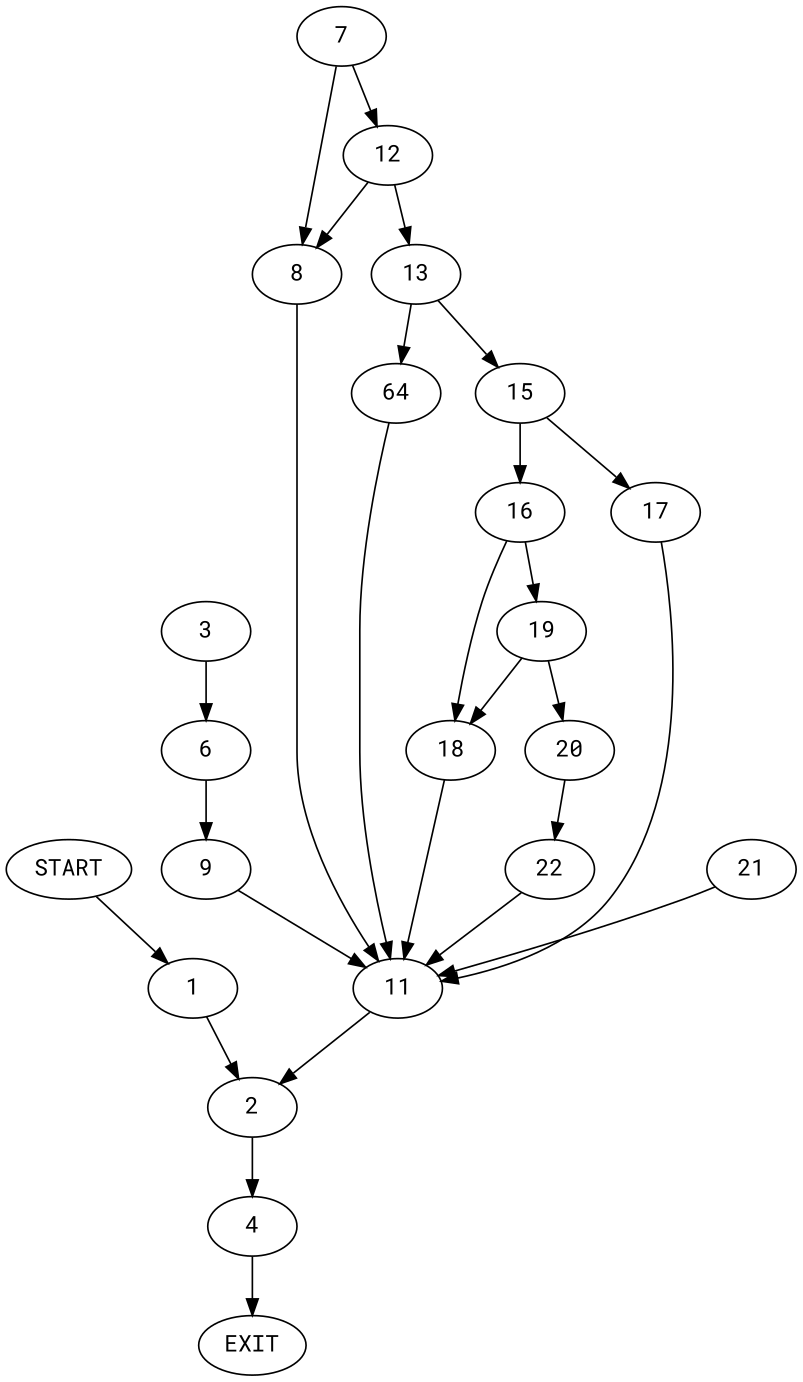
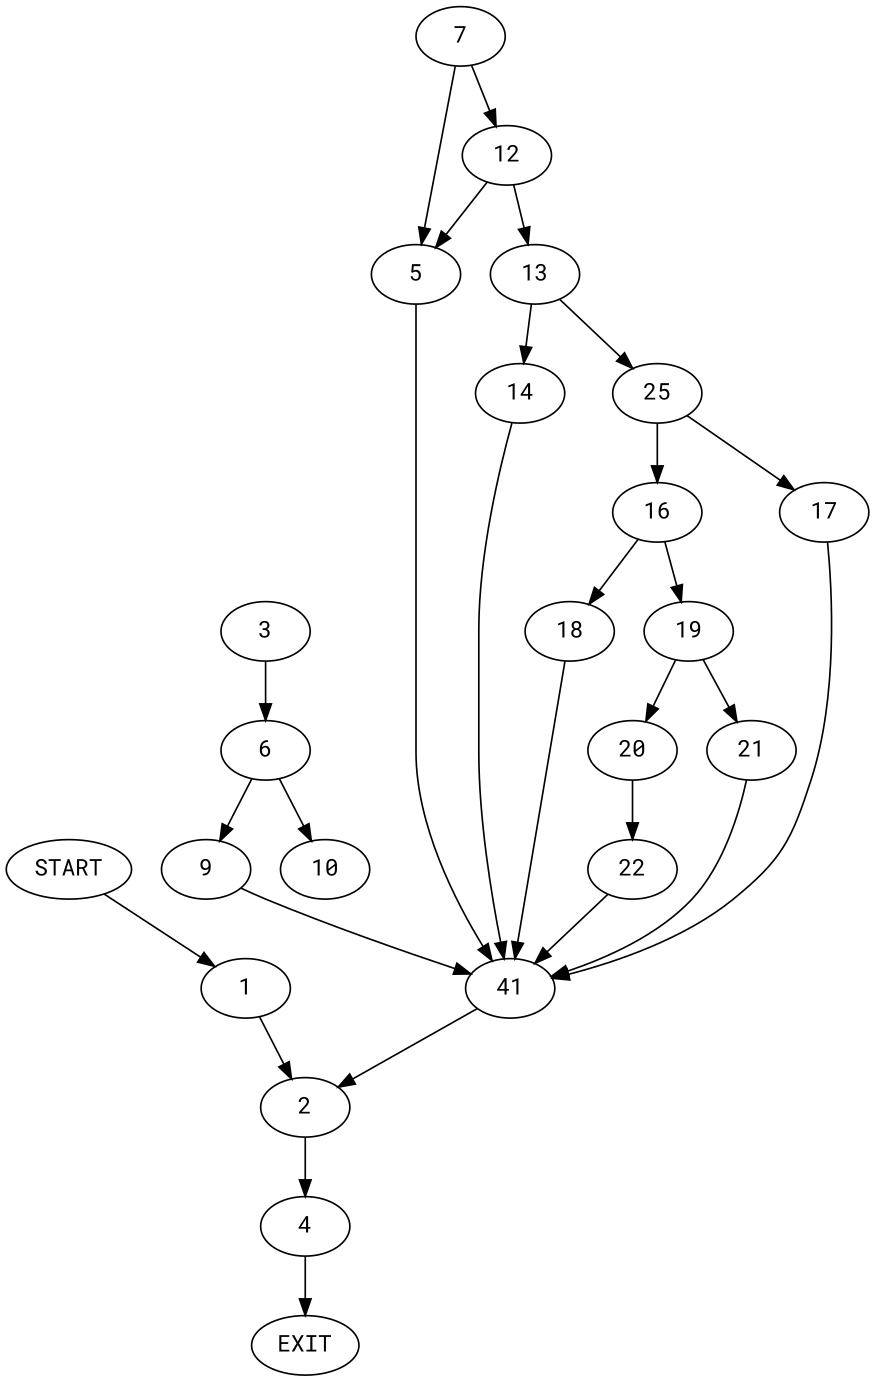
node "8": label "8" -> "5"
node "64": label "64" -> "14"
node "15": label "15" -> "25"
edge "19" -> "18": now "19" -> "21"
node "10": added
node "11": label "11" -> "41"
